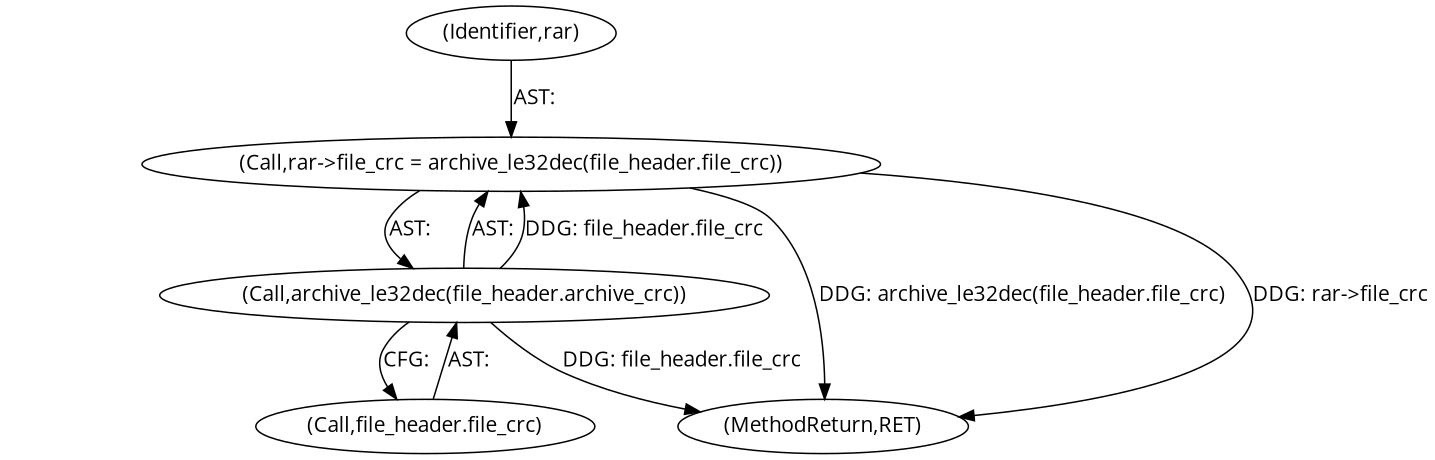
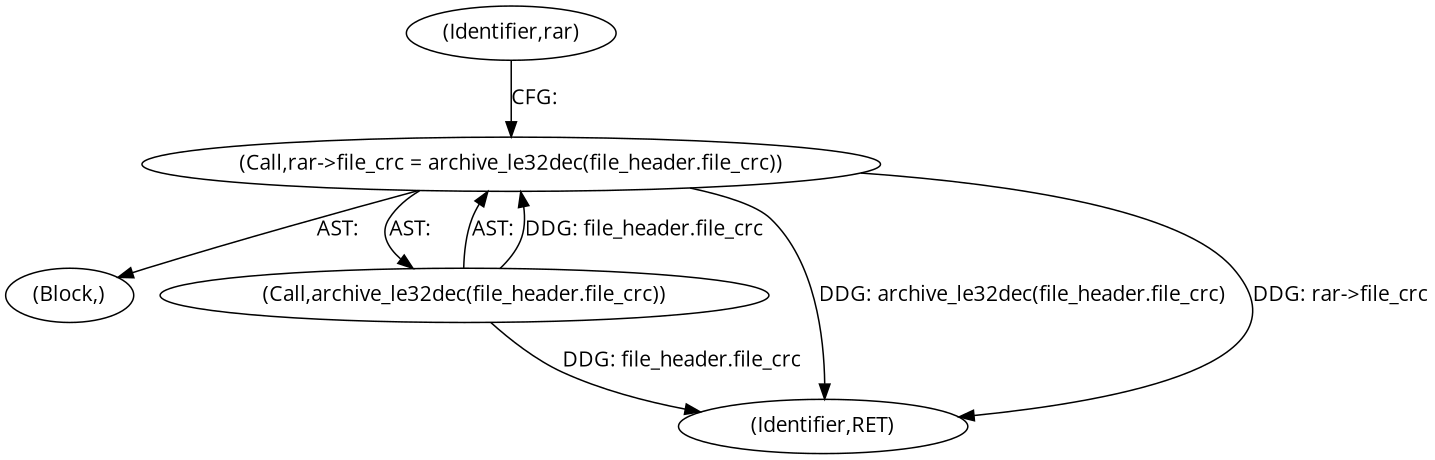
edge "(Identifier,rar)" -> "(Call,rar->file_crc = archive_le32dec(file_header.file_crc))": label "AST: " -> "CFG: "
node "(Block,)": added
node "(Call,archive_le32dec(file_header.archive_crc))": label "(Call,archive_le32dec(file_header.archive_crc))" -> "(Call,archive_le32dec(file_header.file_crc))"
node "(Call,file_header.file_crc)": removed
node "(MethodReturn,RET)": label "(MethodReturn,RET)" -> "(Identifier,RET)"
